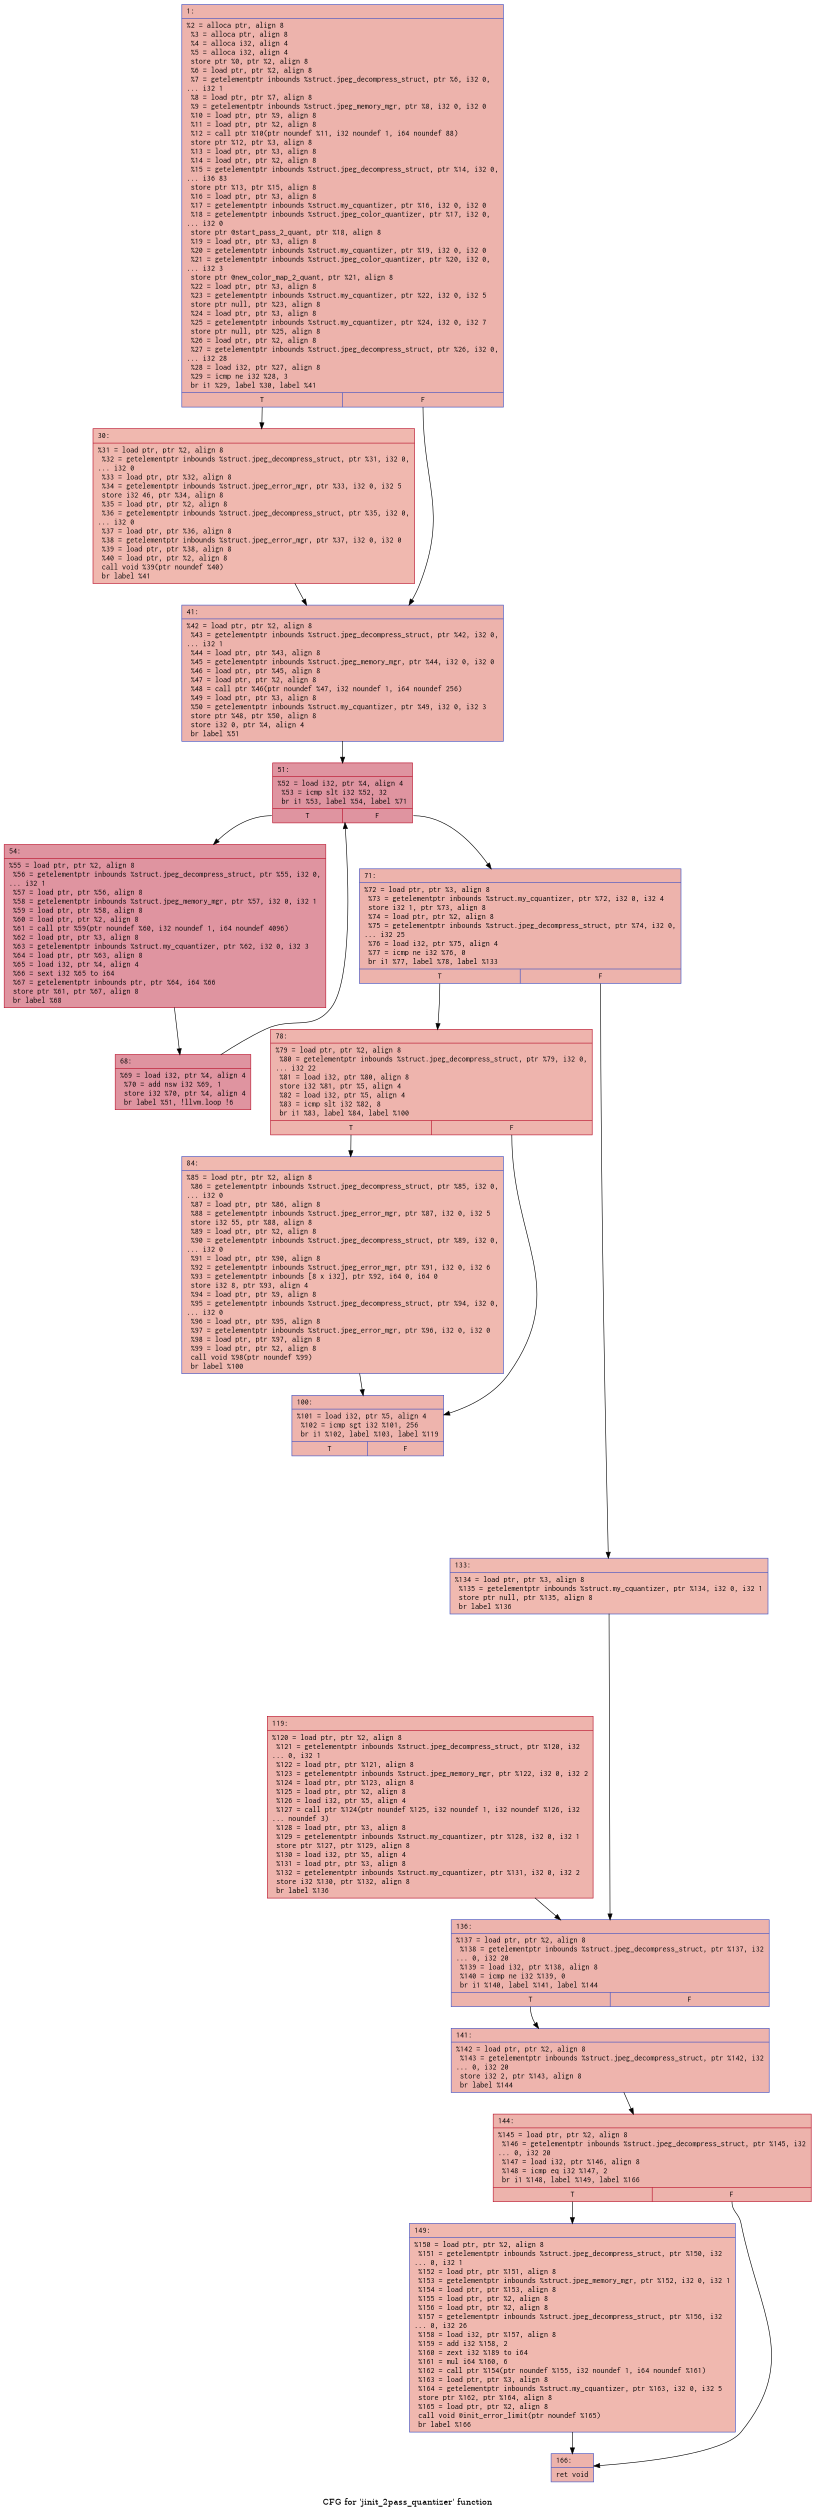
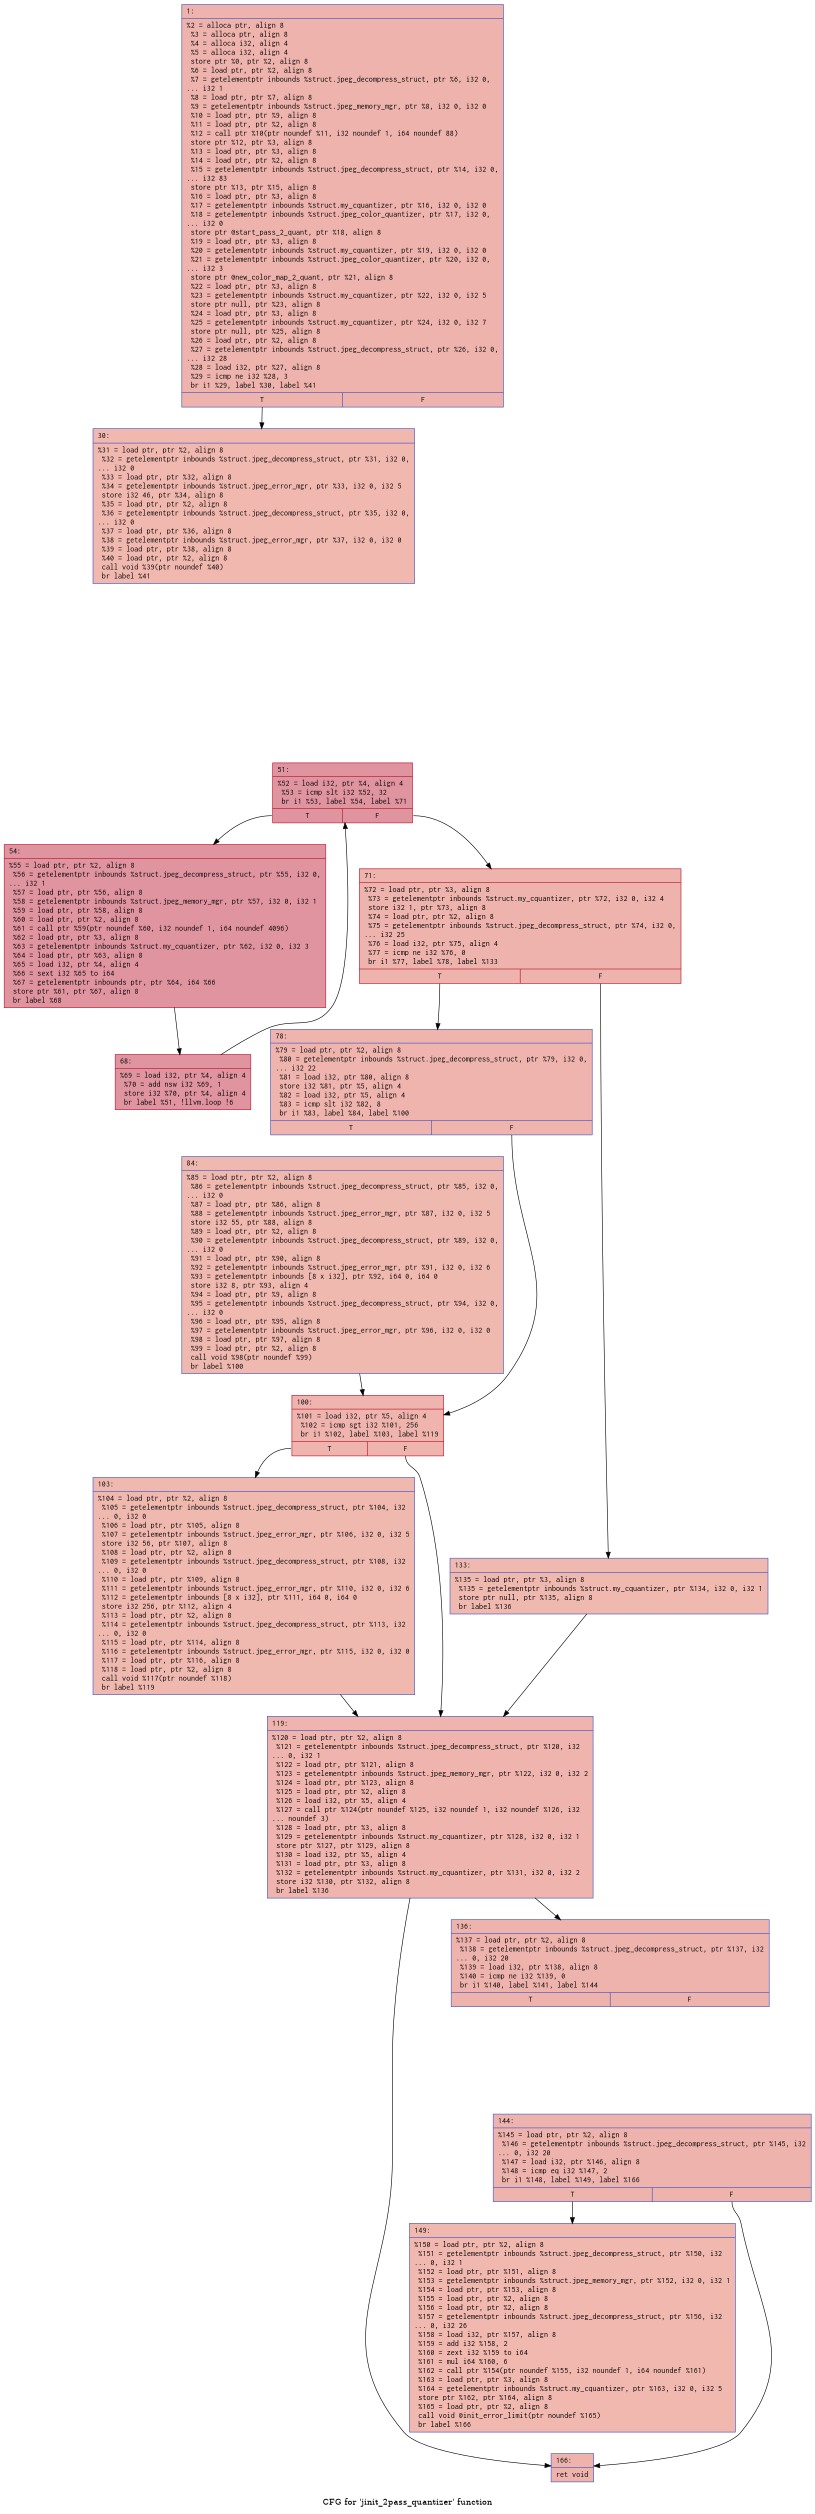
node "1:": text "... i36 83" -> "... i32 83"
node "30:": color #b70d28ff -> #3d50c3ff
node "41:": removed
node "71:": color #3d50c3ff -> #b70d28ff
node "78:": color #b70d28ff -> #3d50c3ff
edge "78:" -> "84:": removed
node "100:": color #3d50c3ff -> #b70d28ff
edge "100:" -> "119:": added
node "133:": text "%134 = load ptr, ptr %3, align 8" -> "%135 = load ptr, ptr %3, align 8"
node "103:": added
edge "133:" -> "136:": now "133:" -> "119:"
node "119:": color #b70d28ff -> #3d50c3ff
node "141:": removed
node "144:": color #b70d28ff -> #3d50c3ff
node "149:": text "%160 = zext i32 %189 to i64" -> "%160 = zext i32 %159 to i64"
edge "149:" -> "166:": now "119:" -> "166:"
